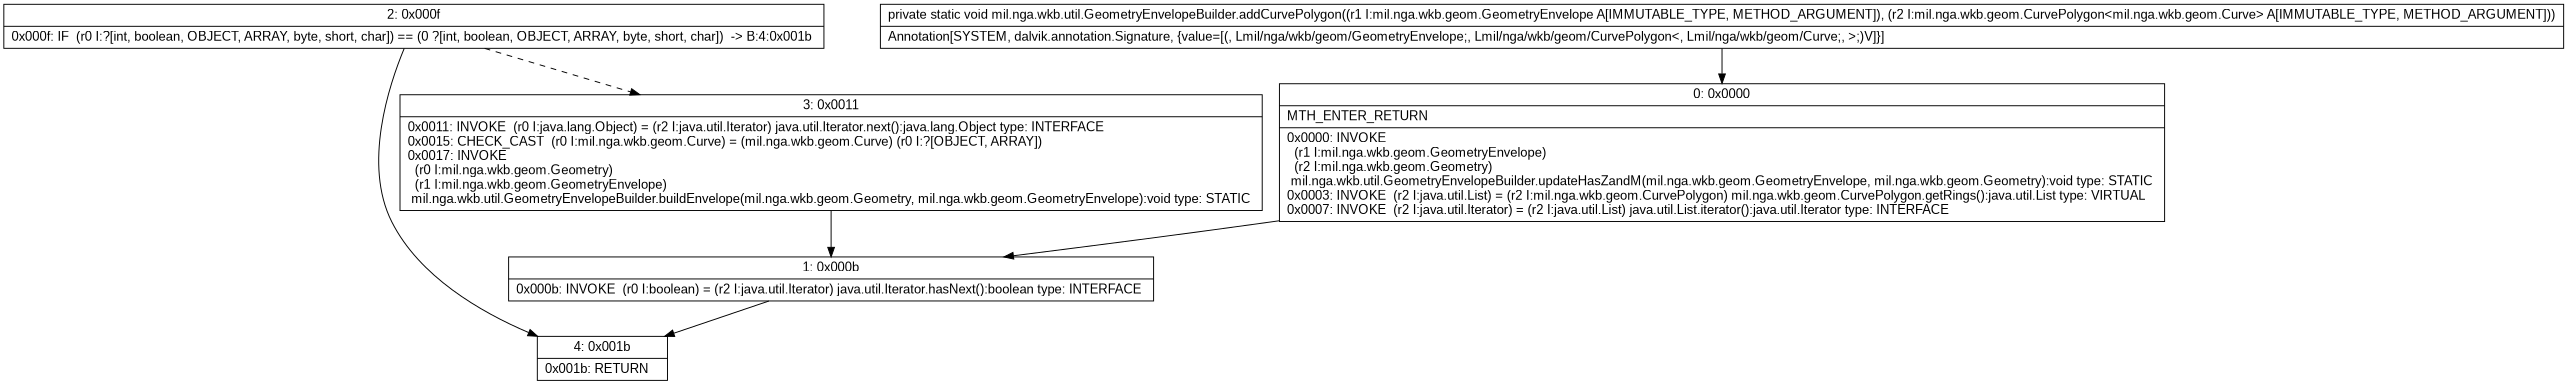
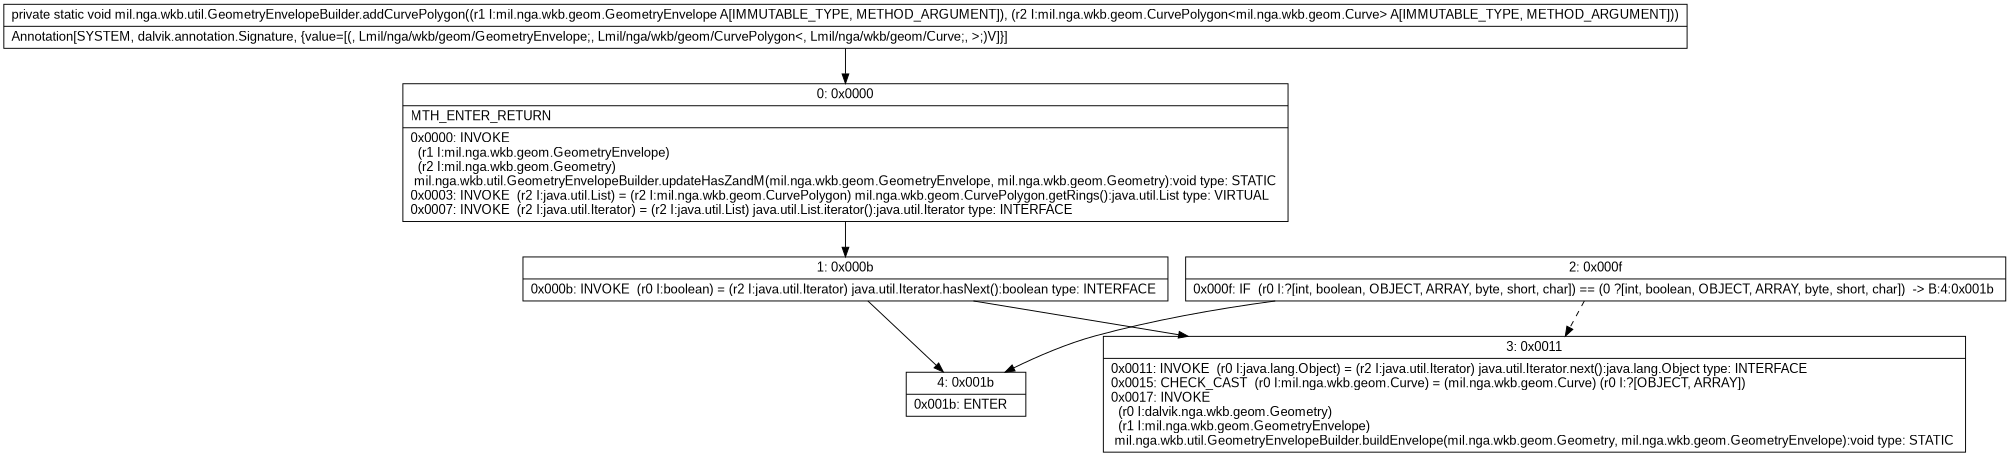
node "3: 0x0011": text "(r0 I:mil.nga.wkb.geom.Geometry)" -> "(r0 I:dalvik.nga.wkb.geom.Geometry)"
edge "3: 0x0011" -> "1: 0x000b": reversed
node "4: 0x001b": text "0x001b: RETURN" -> "0x001b: ENTER"
